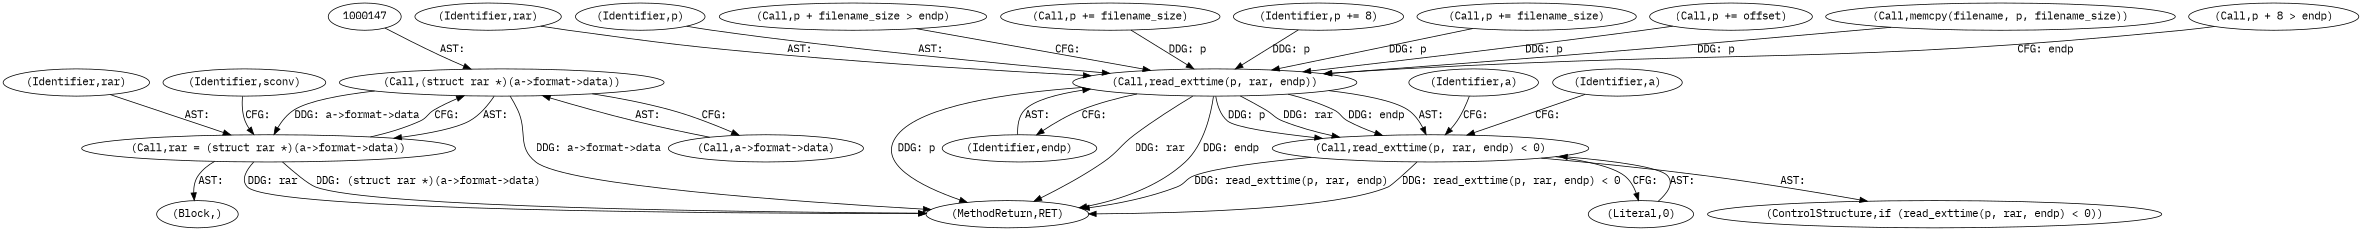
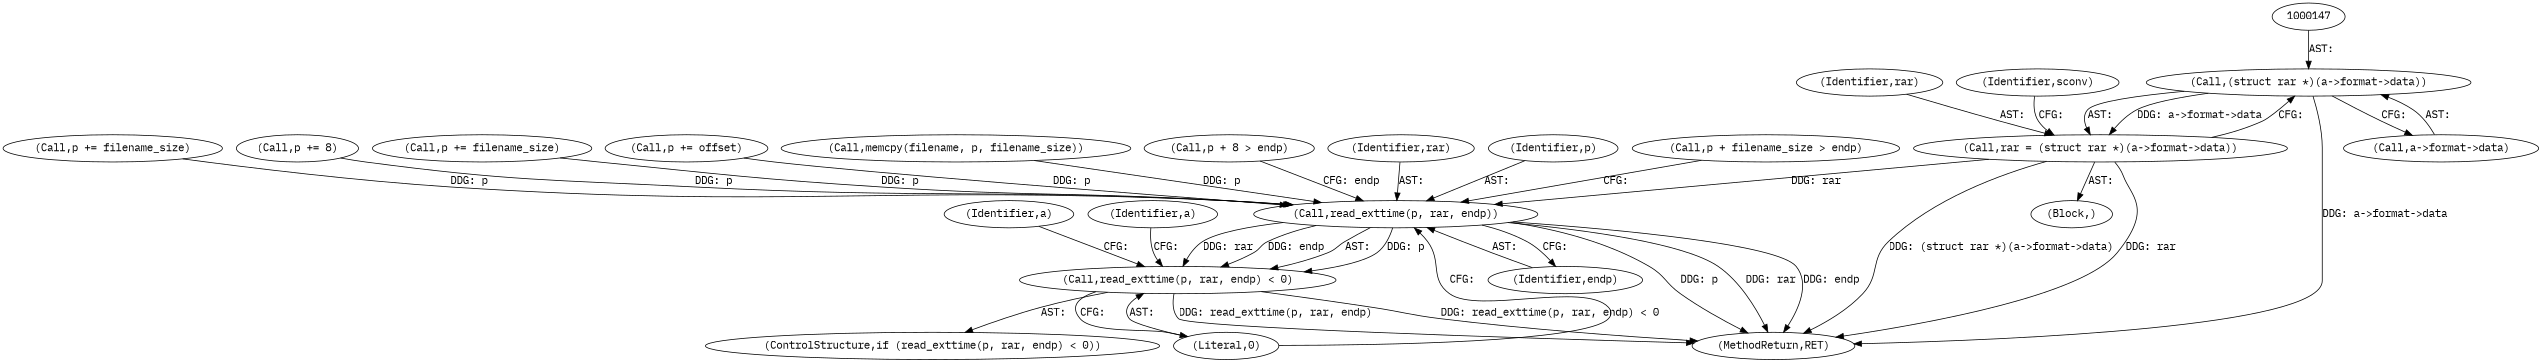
node "(Identifier,p += 8)": label "(Identifier,p += 8)" -> "(Call,p += 8)"
edge "(Call,rar = (struct rar *)(a->format->data))" -> "(Call,read_exttime(p, rar, endp))": added, label "DDG: rar"
edge "(Literal,0)" -> "(Call,read_exttime(p, rar, endp))": added, label "CFG:"
